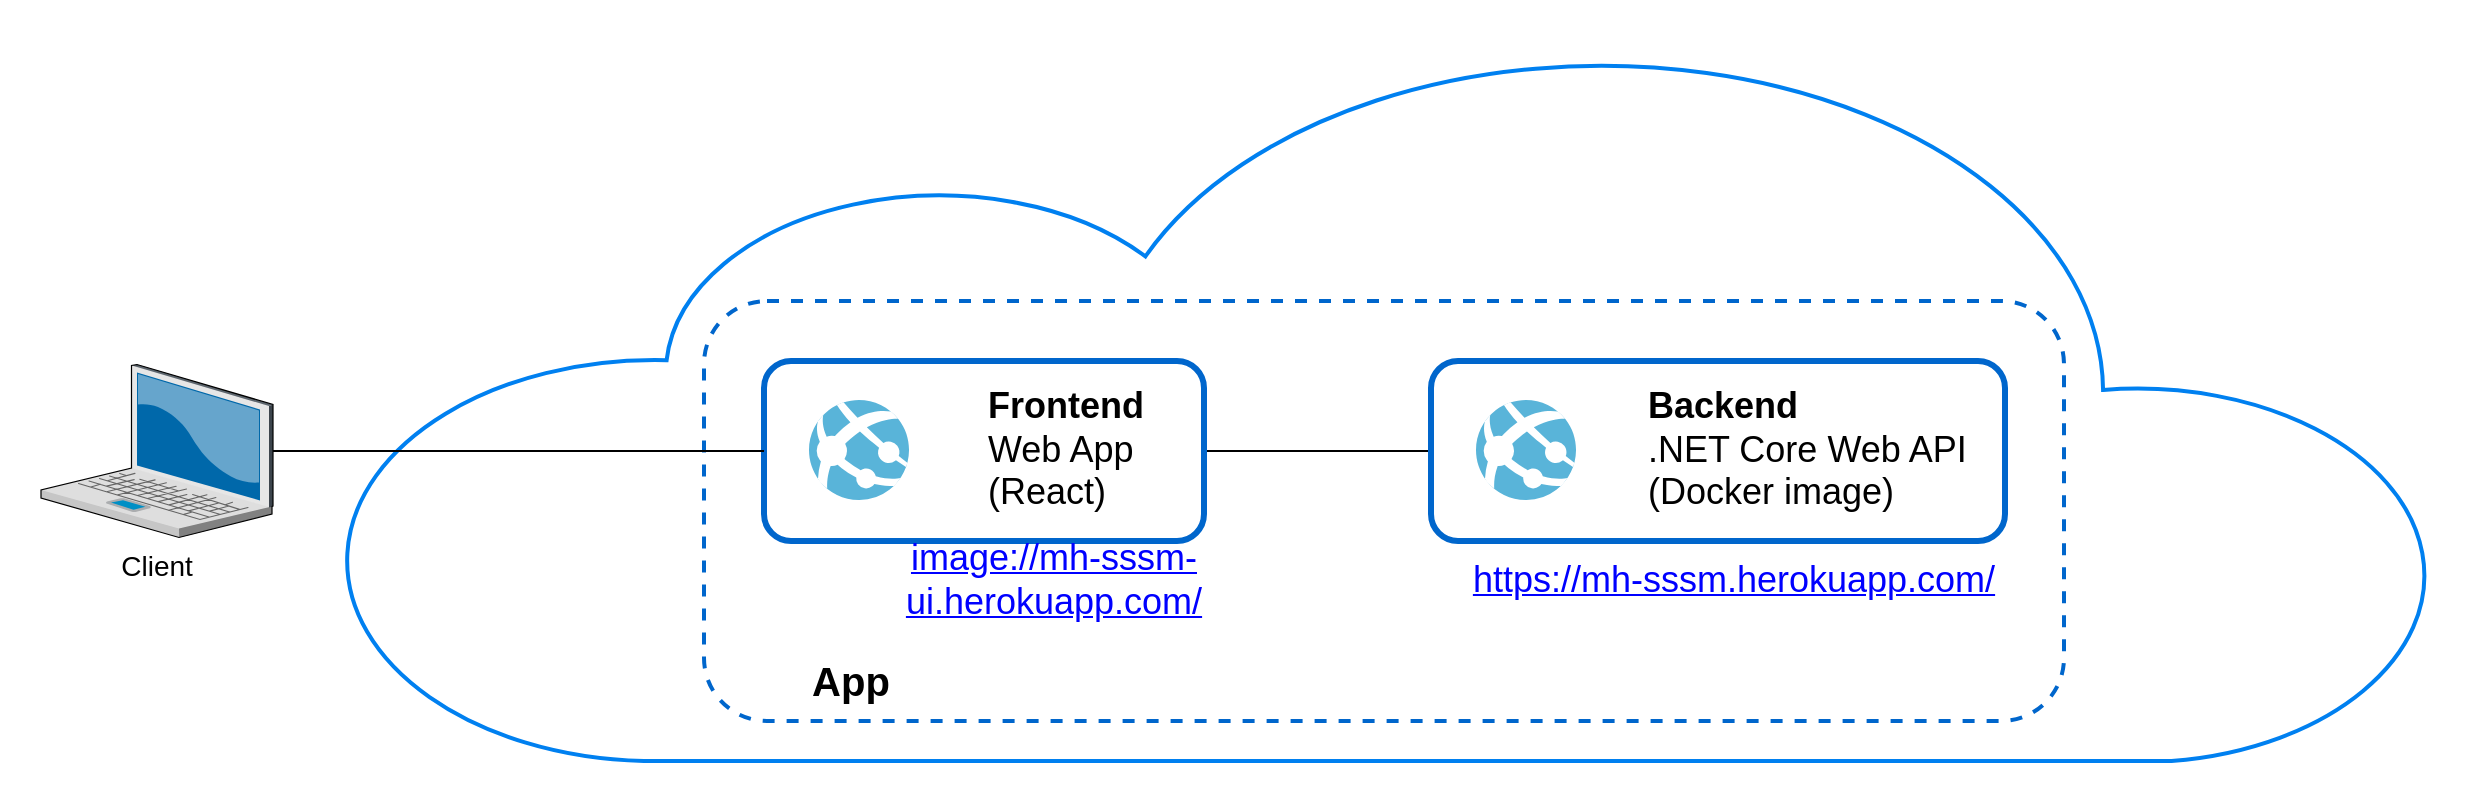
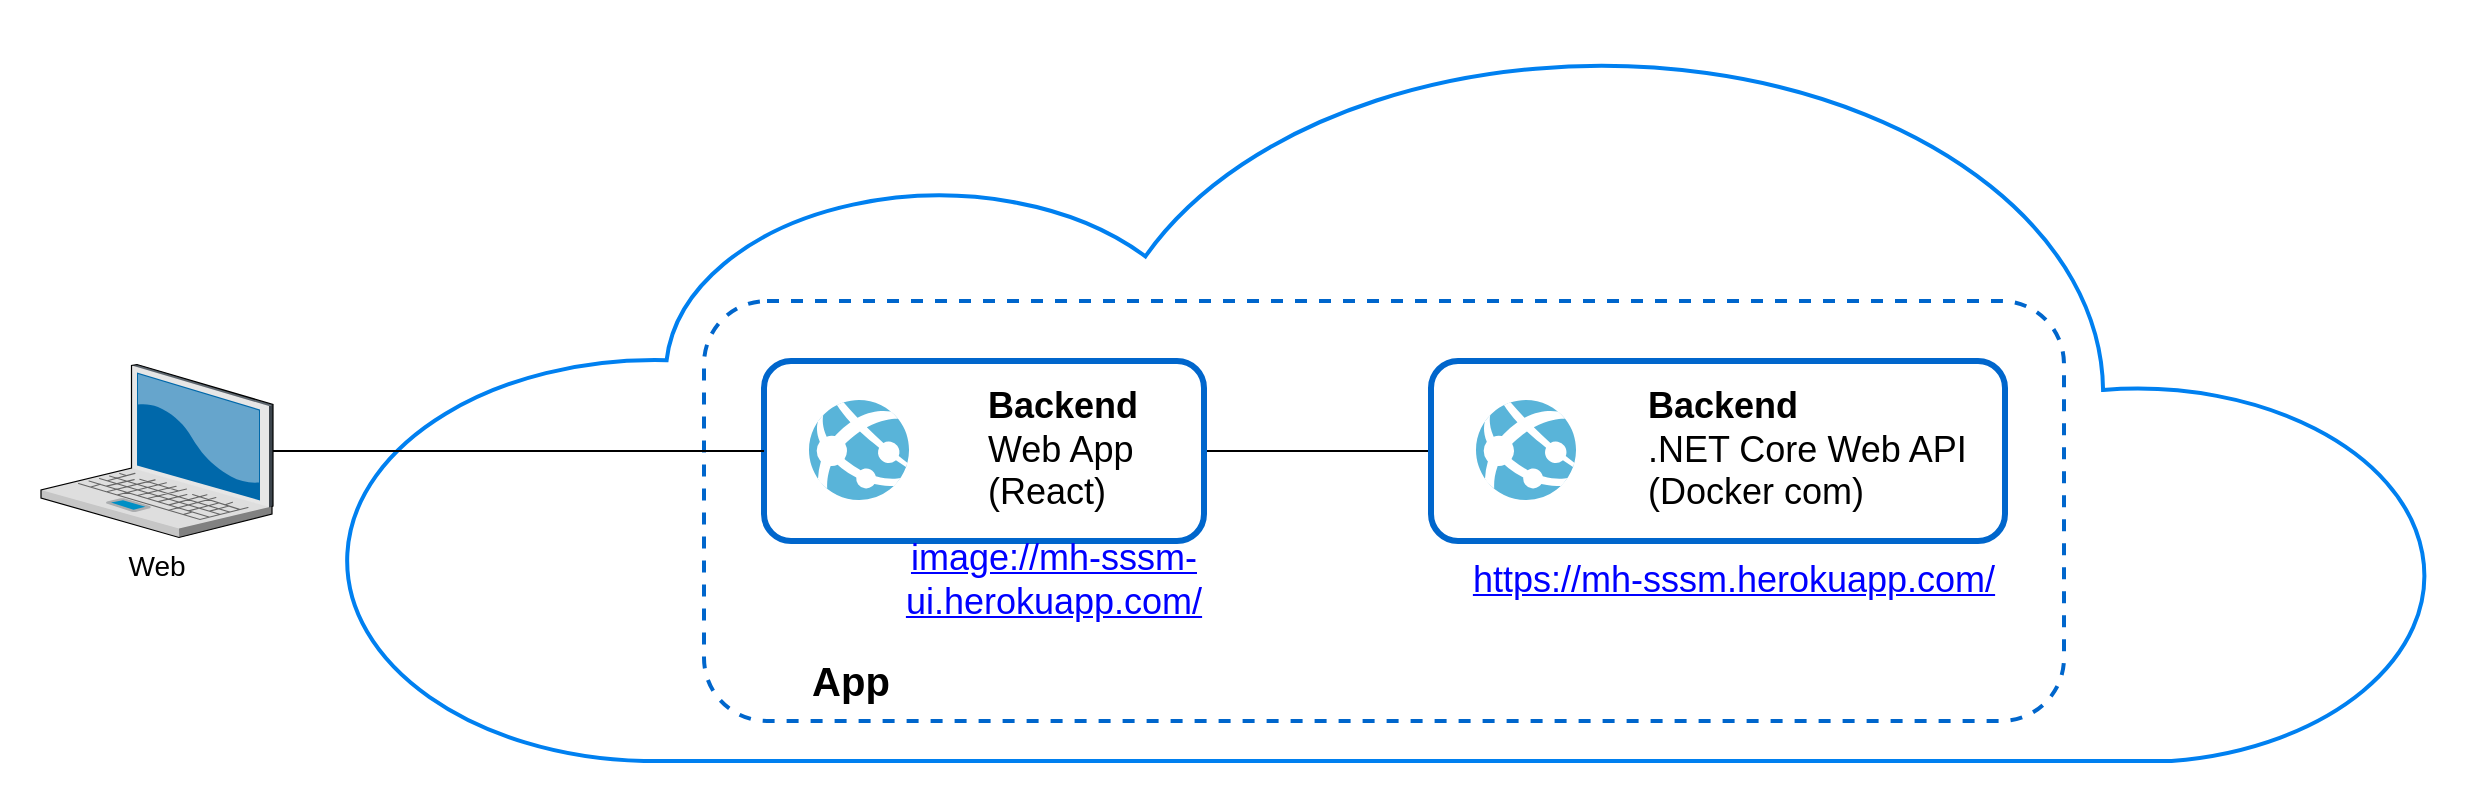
node "Frontend Web App (React)": label "Frontend Web App (React)" -> "Backend Web App (React)"
node "Backend .NET Core Web API (Docker image)": label "Backend .NET Core Web API (Docker image)" -> "Backend .NET Core Web API (Docker com)"
node "Client": label "Client" -> "Web"
